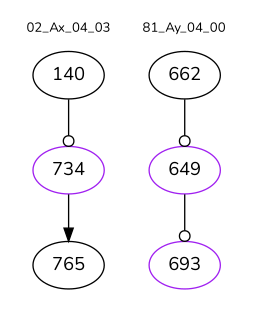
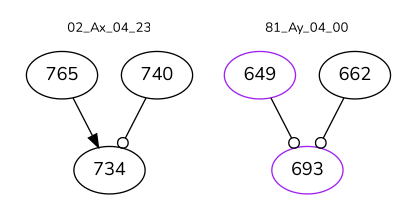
cluster "02_Ax_04_03": label "02_Ax_04_03" -> "02_Ax_04_23"
node "140": label "140" -> "740"
edge "662" -> "649": now "662" -> "693"
node "734": color purple -> black
edge "734" -> "765": reversed
